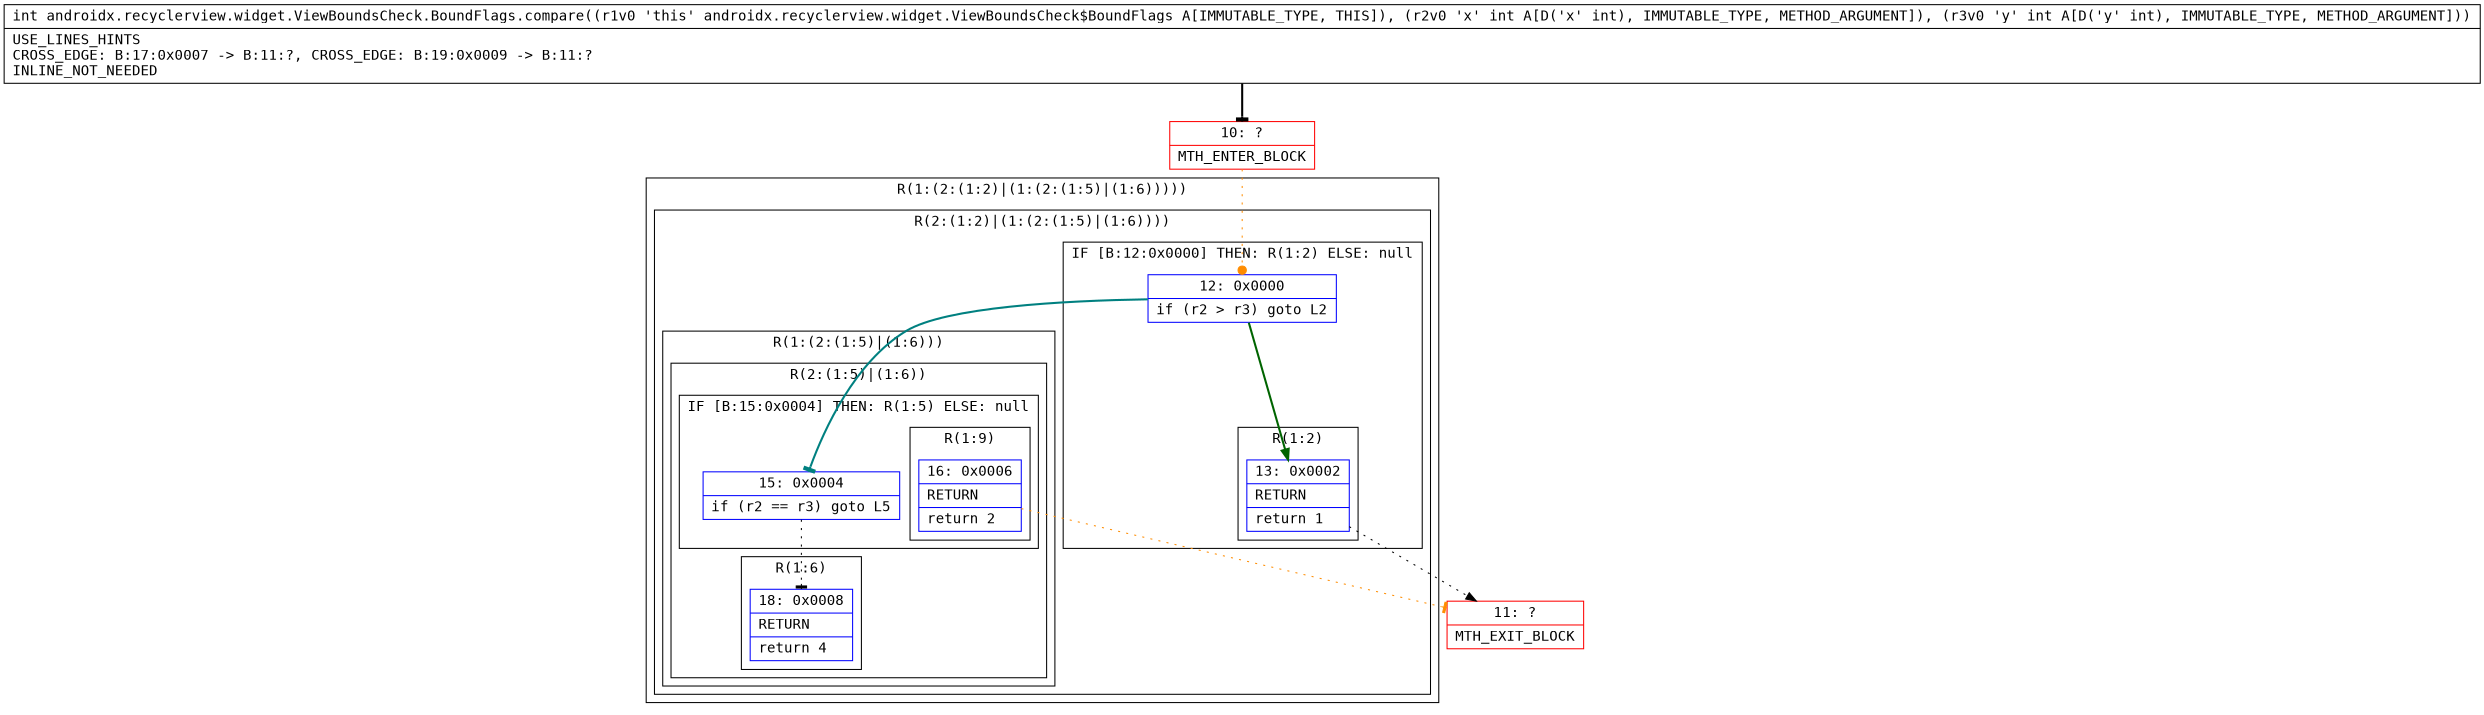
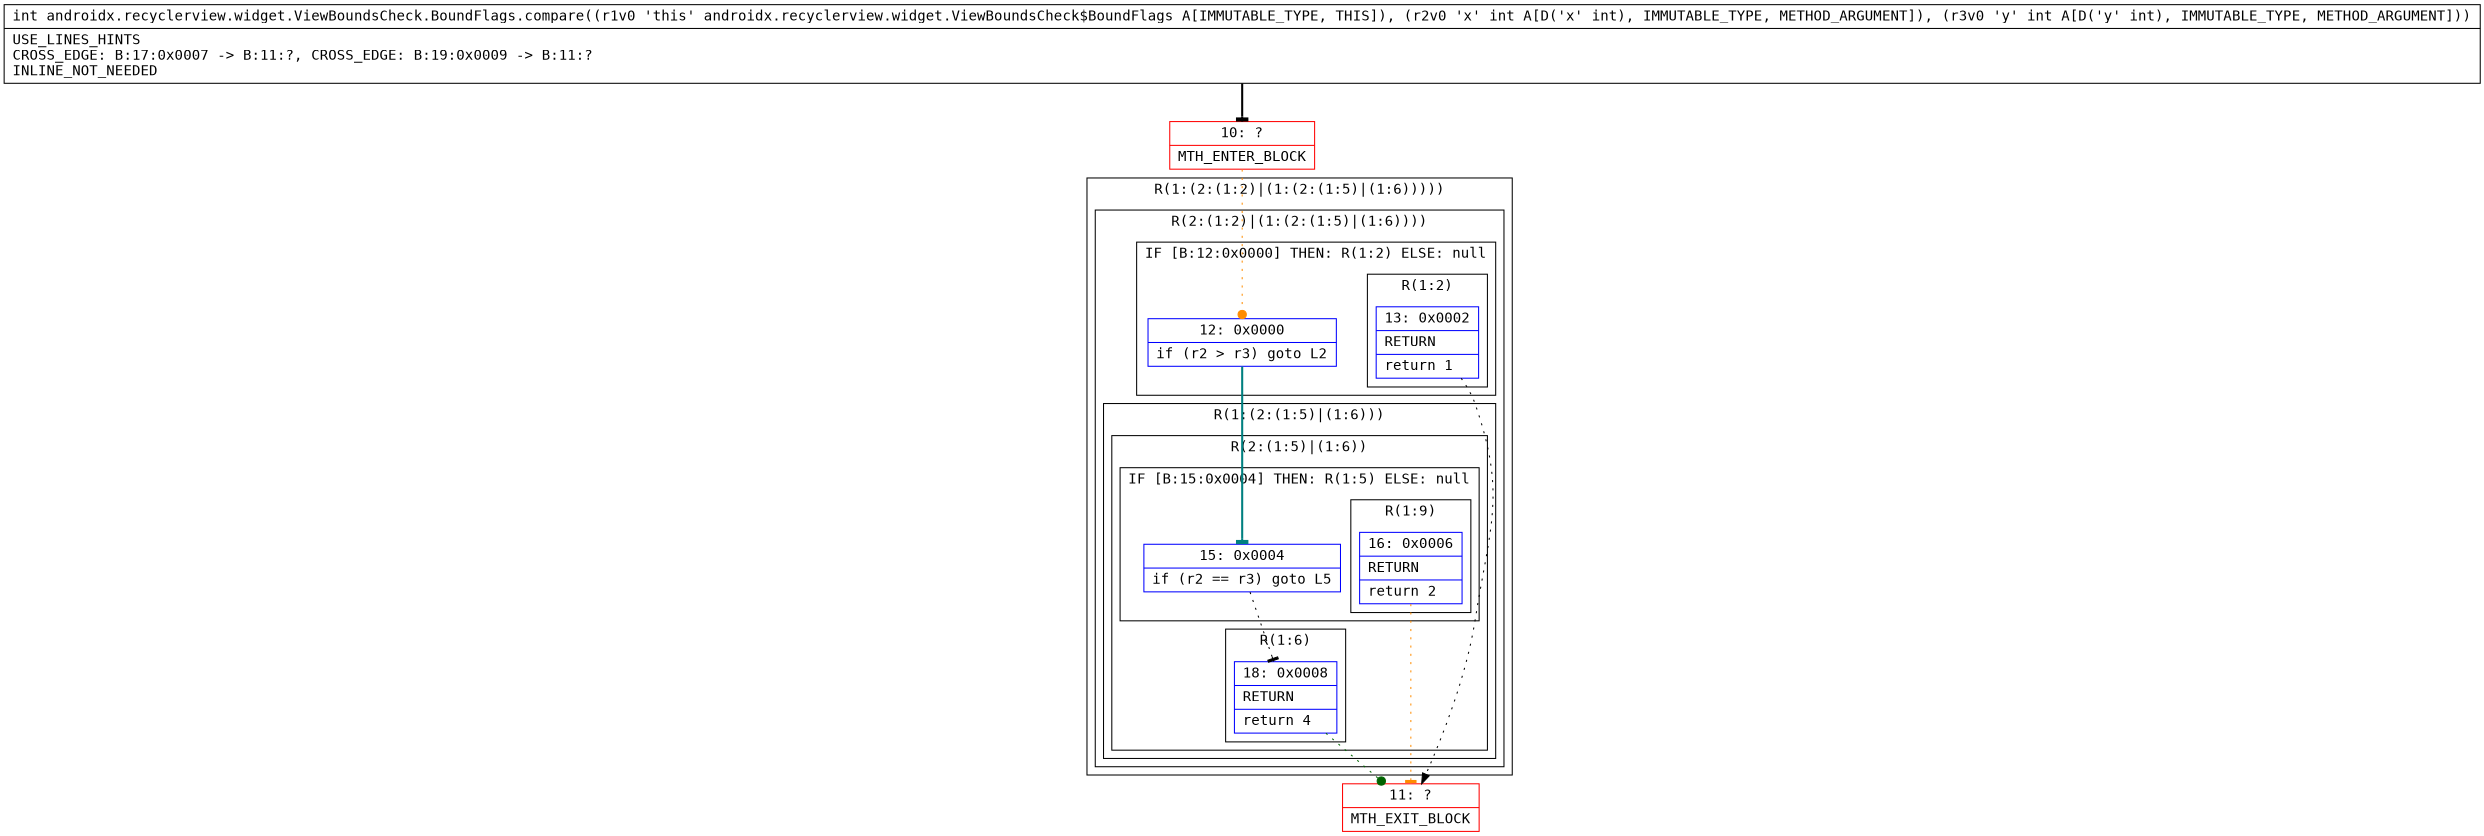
edge "12: 0x0000" -> "13: 0x0002": removed
edge "18: 0x0008" -> "11: ?": added
